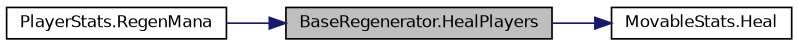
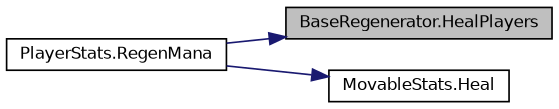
edge "BaseRegenerator.HealPlayers" -> "MovableStats.Heal": now "PlayerStats.RegenMana" -> "MovableStats.Heal"
